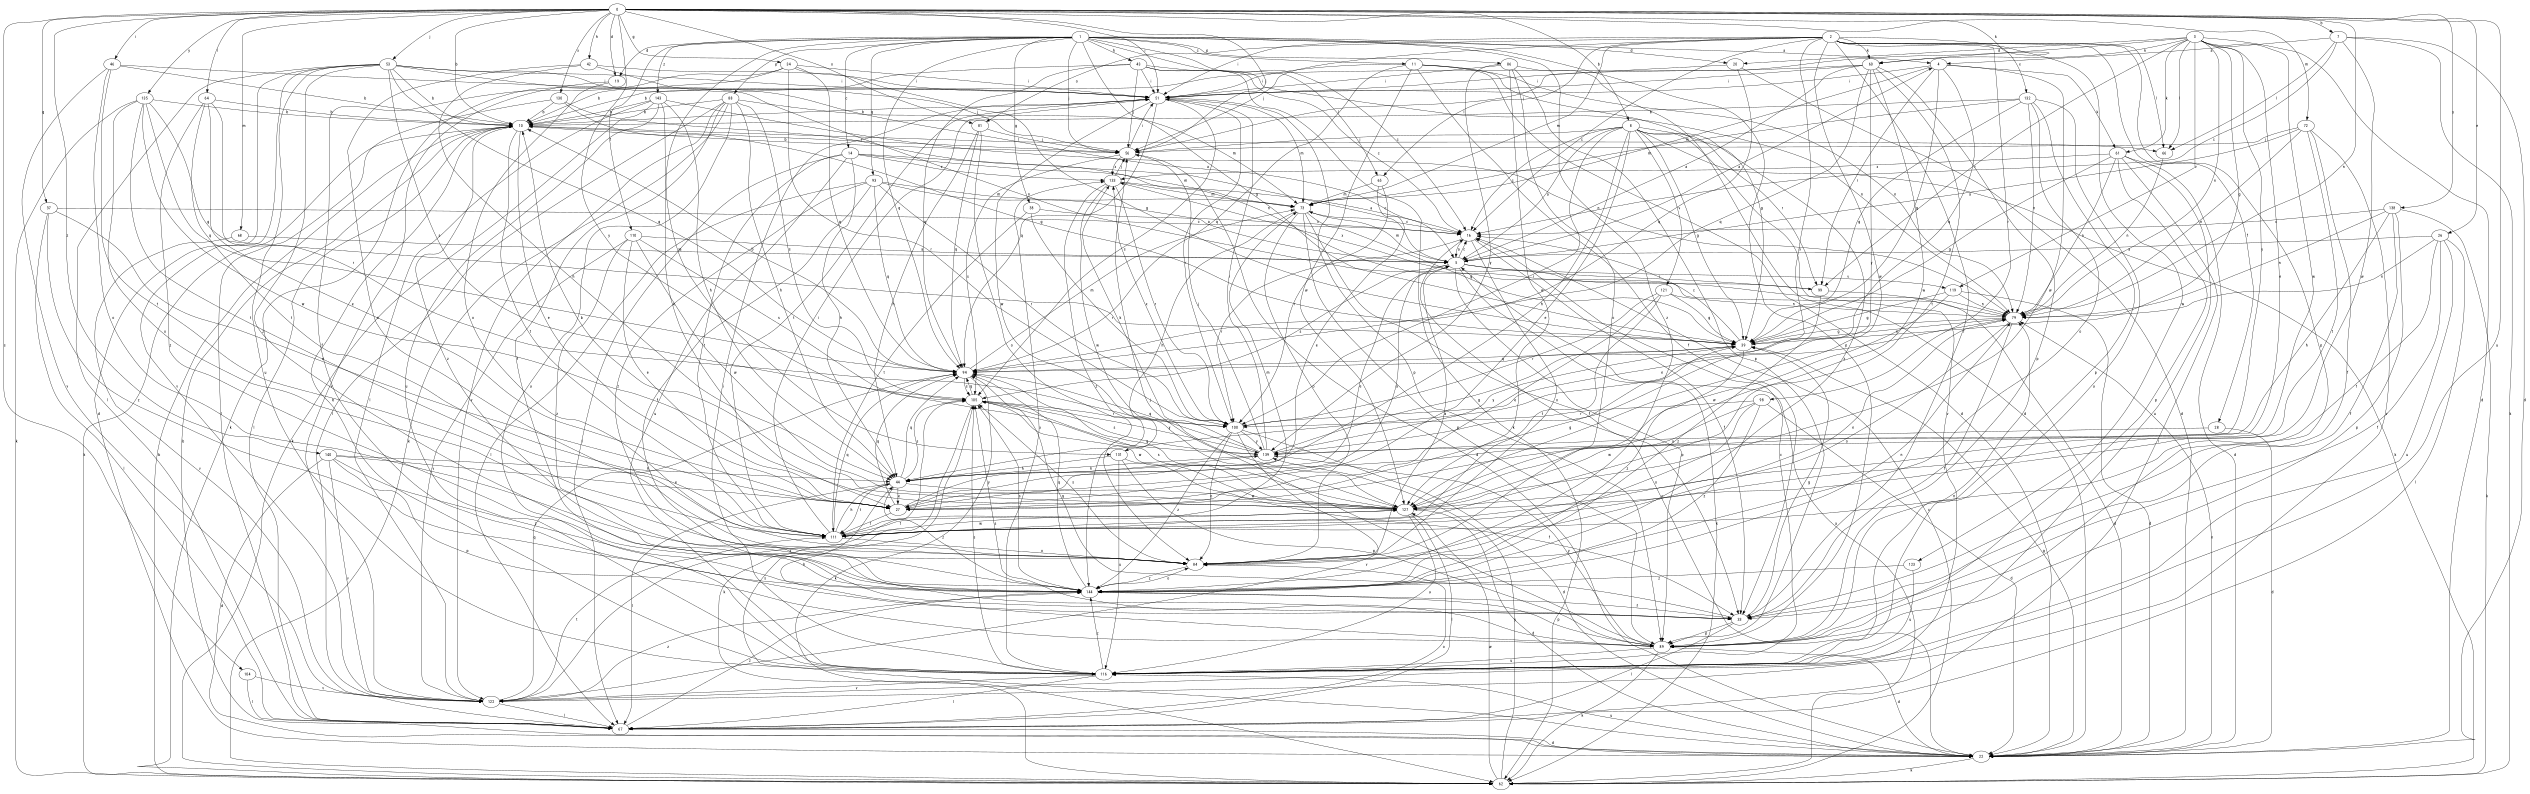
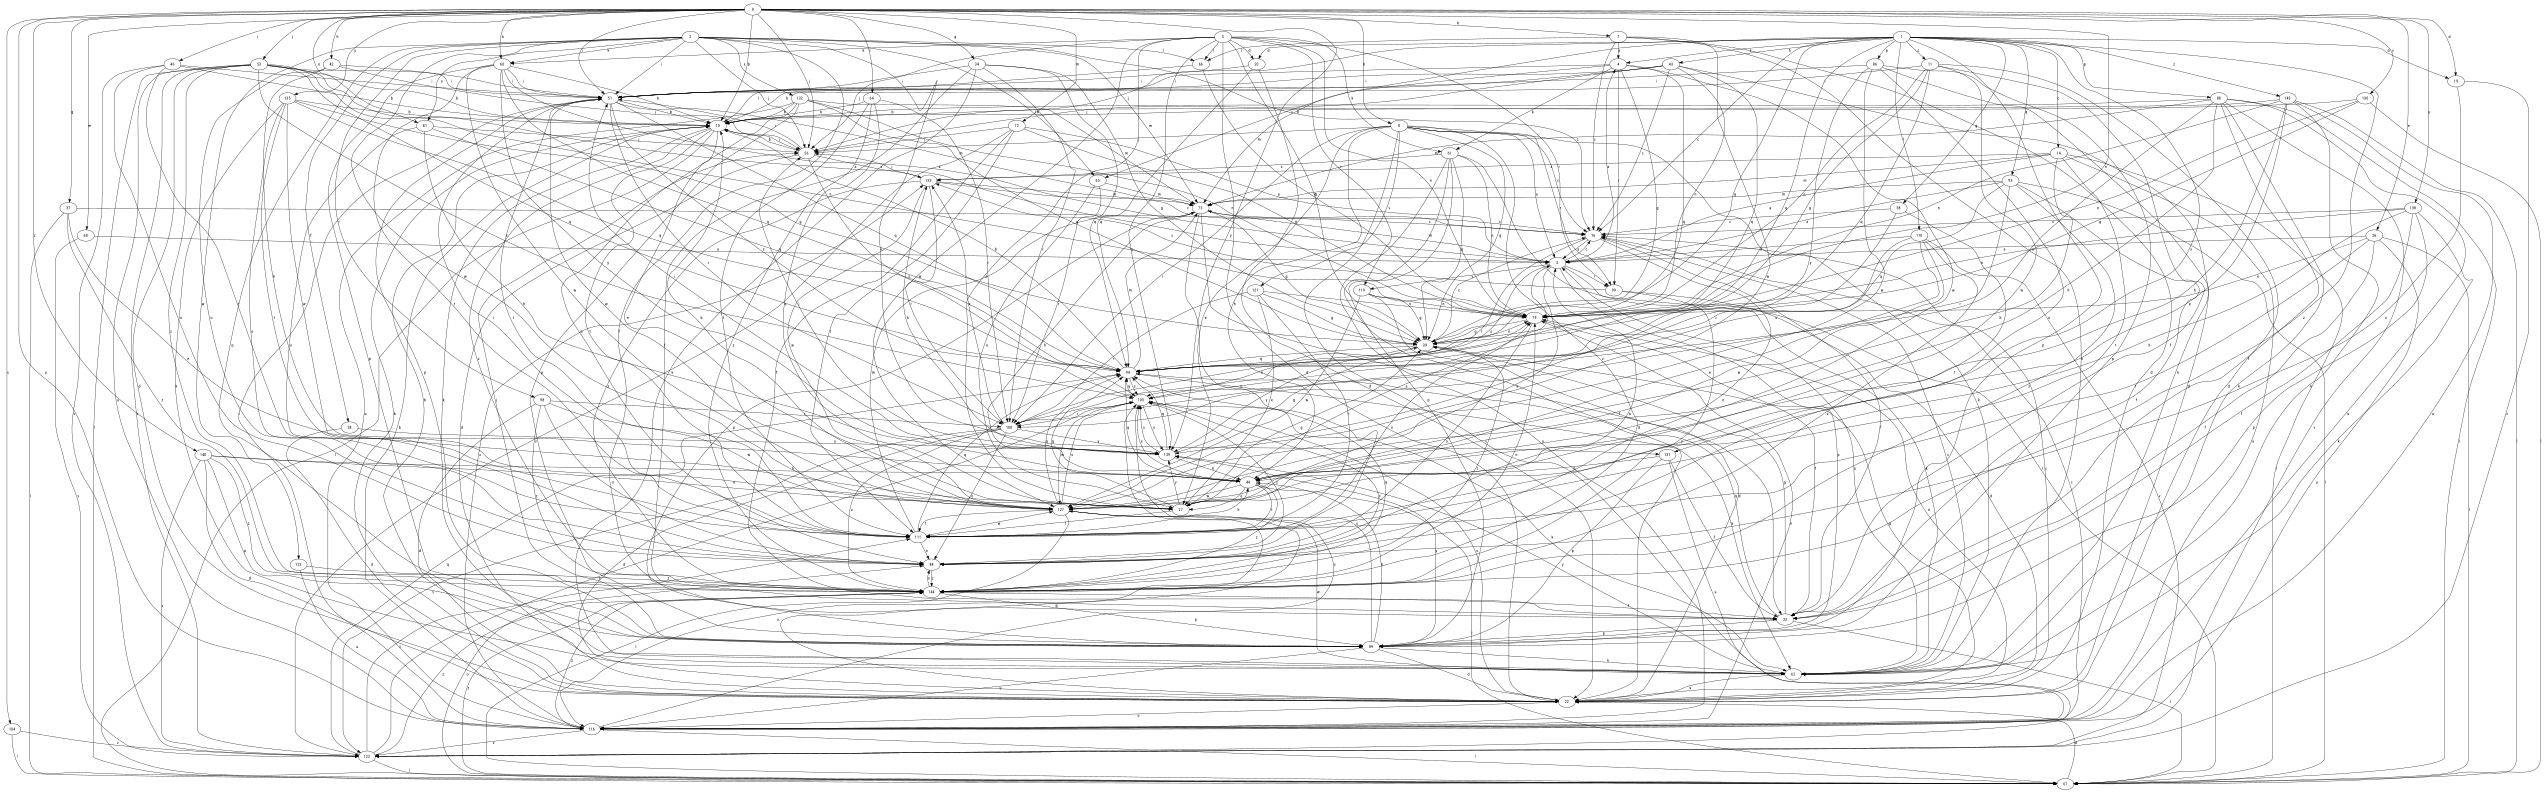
edge "10" -> "66": reversed
edge "143" -> "122": now "143" -> "67"
edge "22" -> "62": reversed
